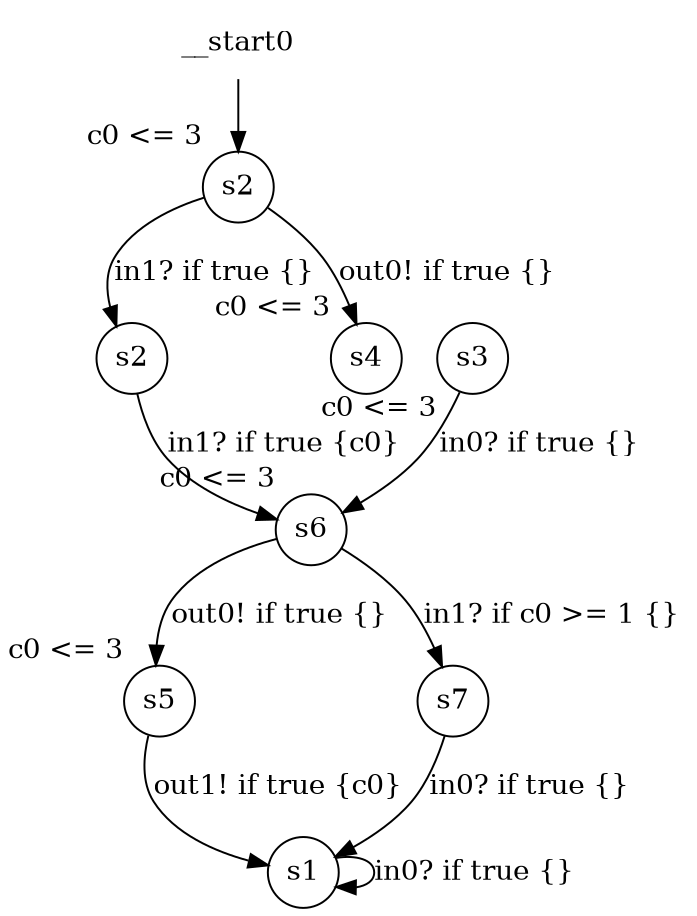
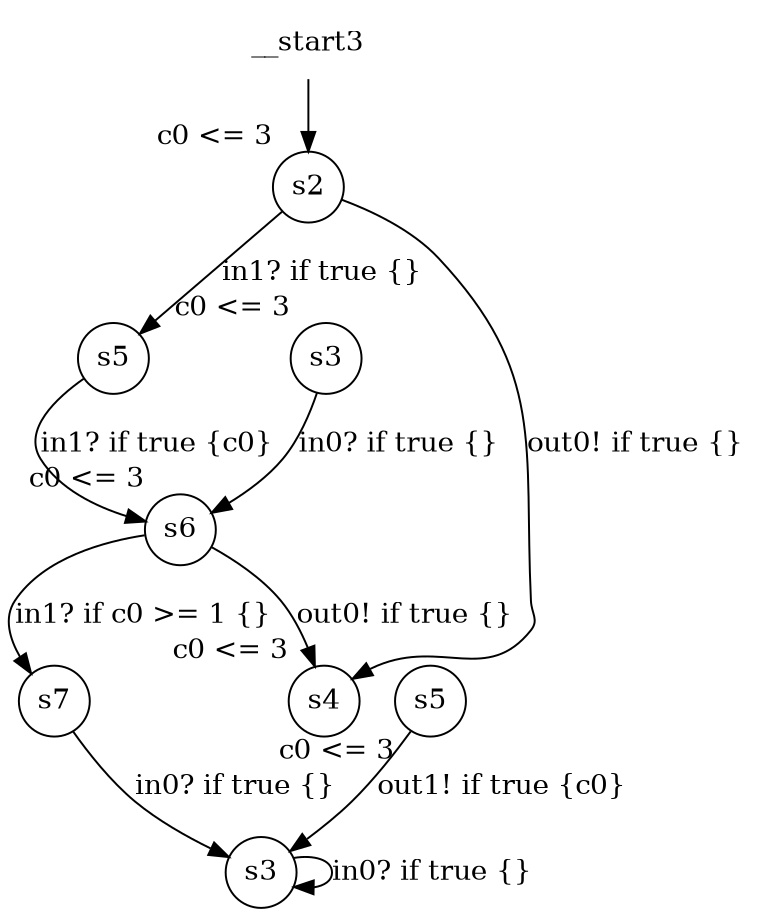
node "__start0": label "__start0" -> "__start3"
node "s2": label "s2" -> "s5"
edge "s6 c0 <= 3" -> "s5 c0 <= 3": now "s6 c0 <= 3" -> "s4 c0 <= 3"
node "s1": label "s1" -> "s3"
